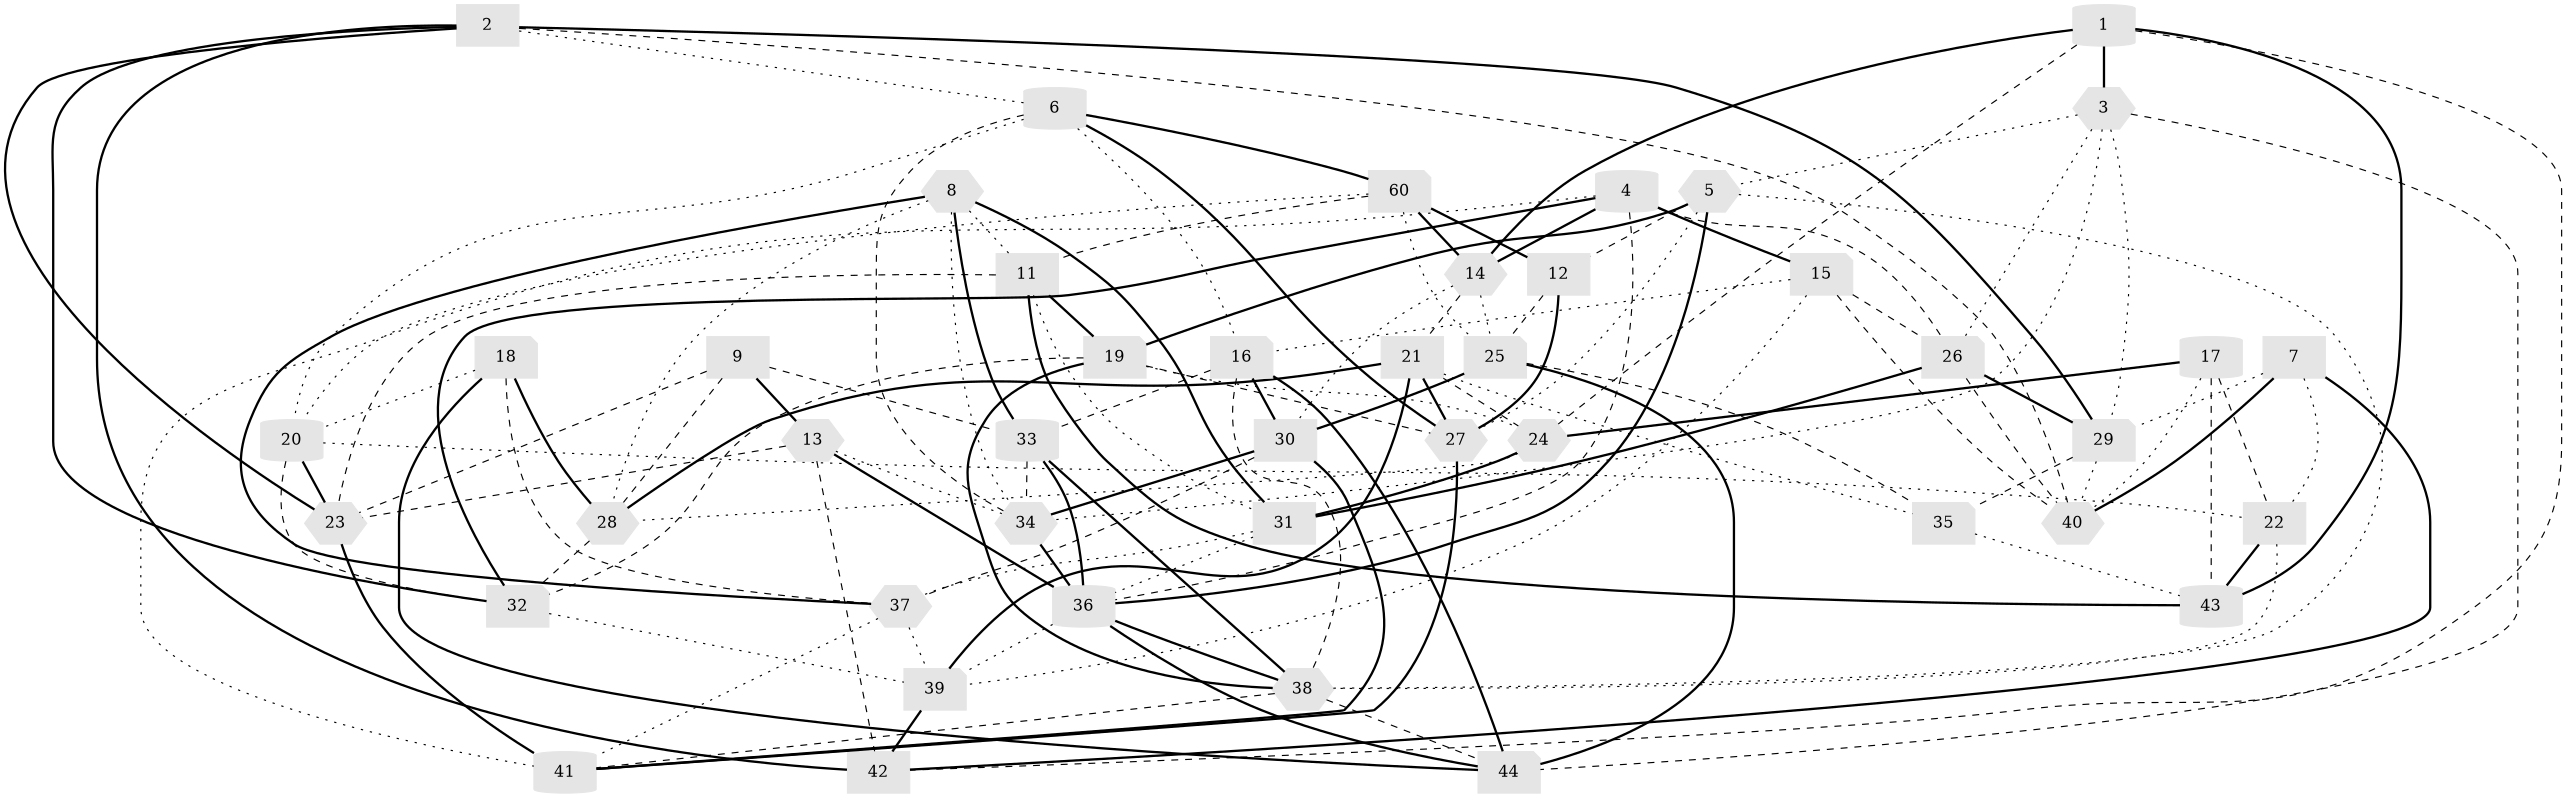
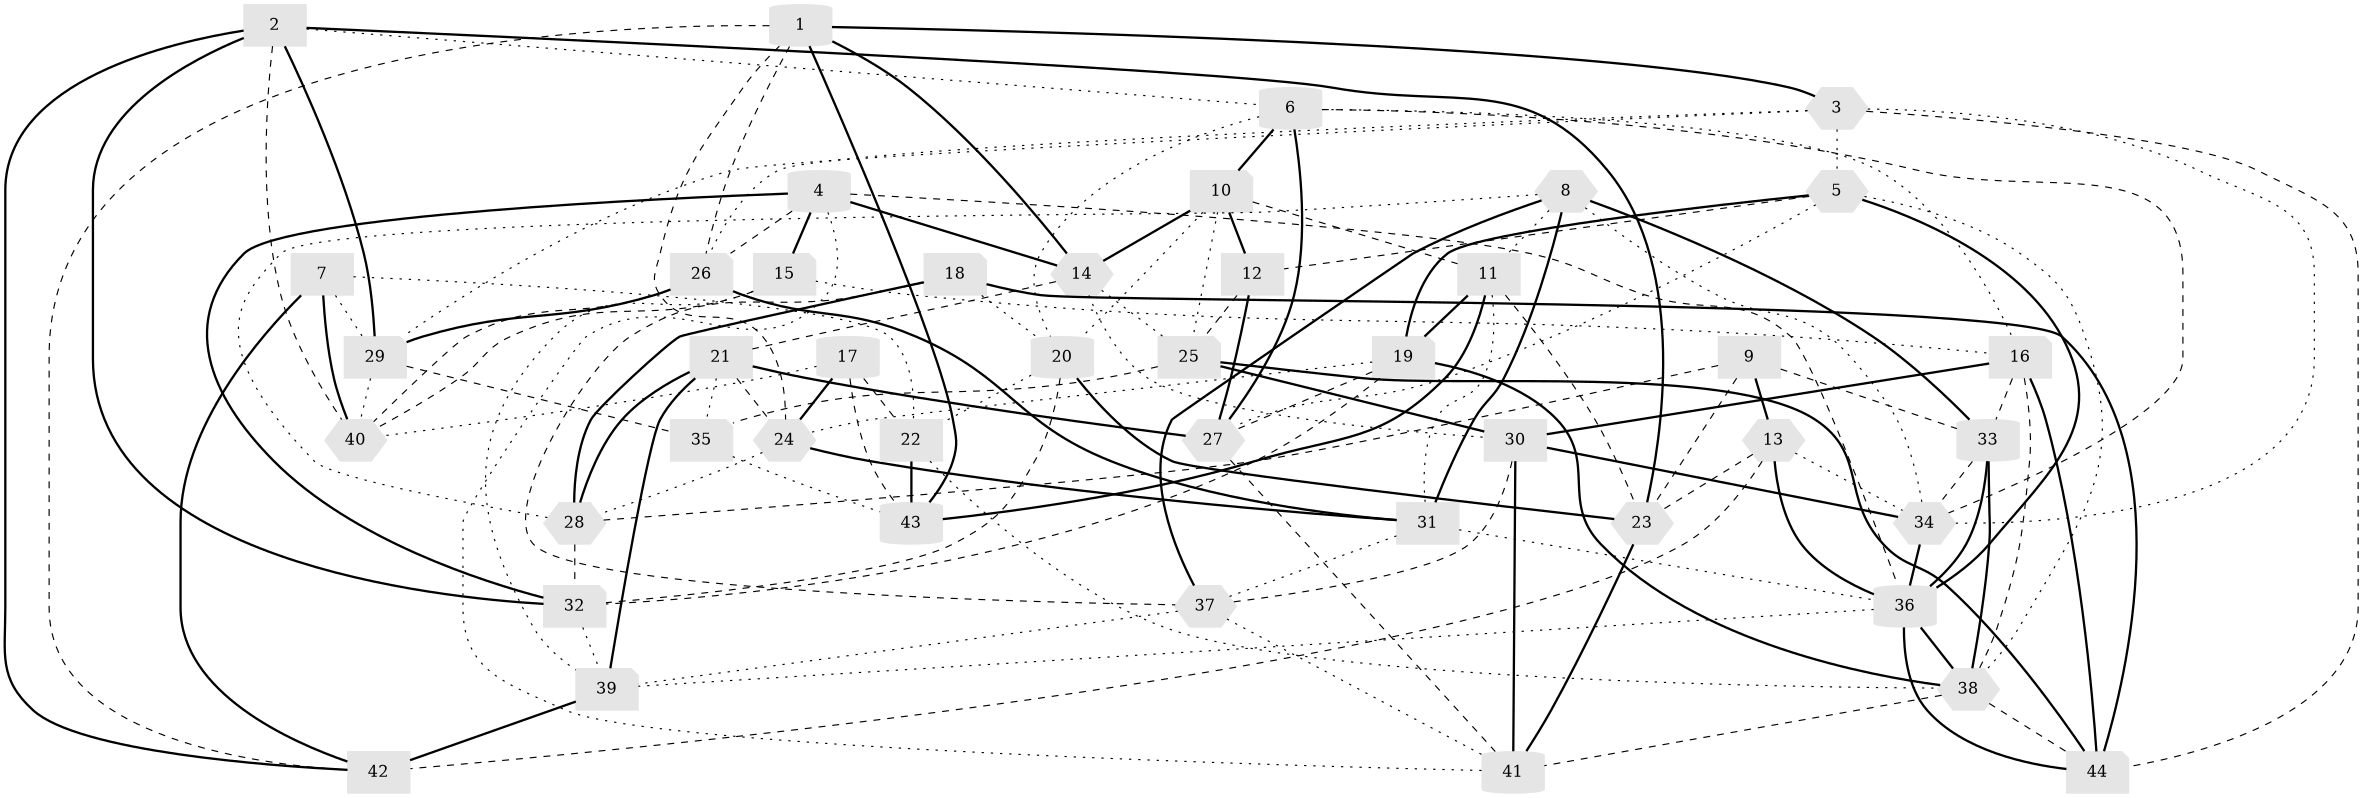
node "60": label "60" -> "10"
edge "15" -- "26": now "1" -- "26"
edge "27" -- "41": style bold -> dashed
